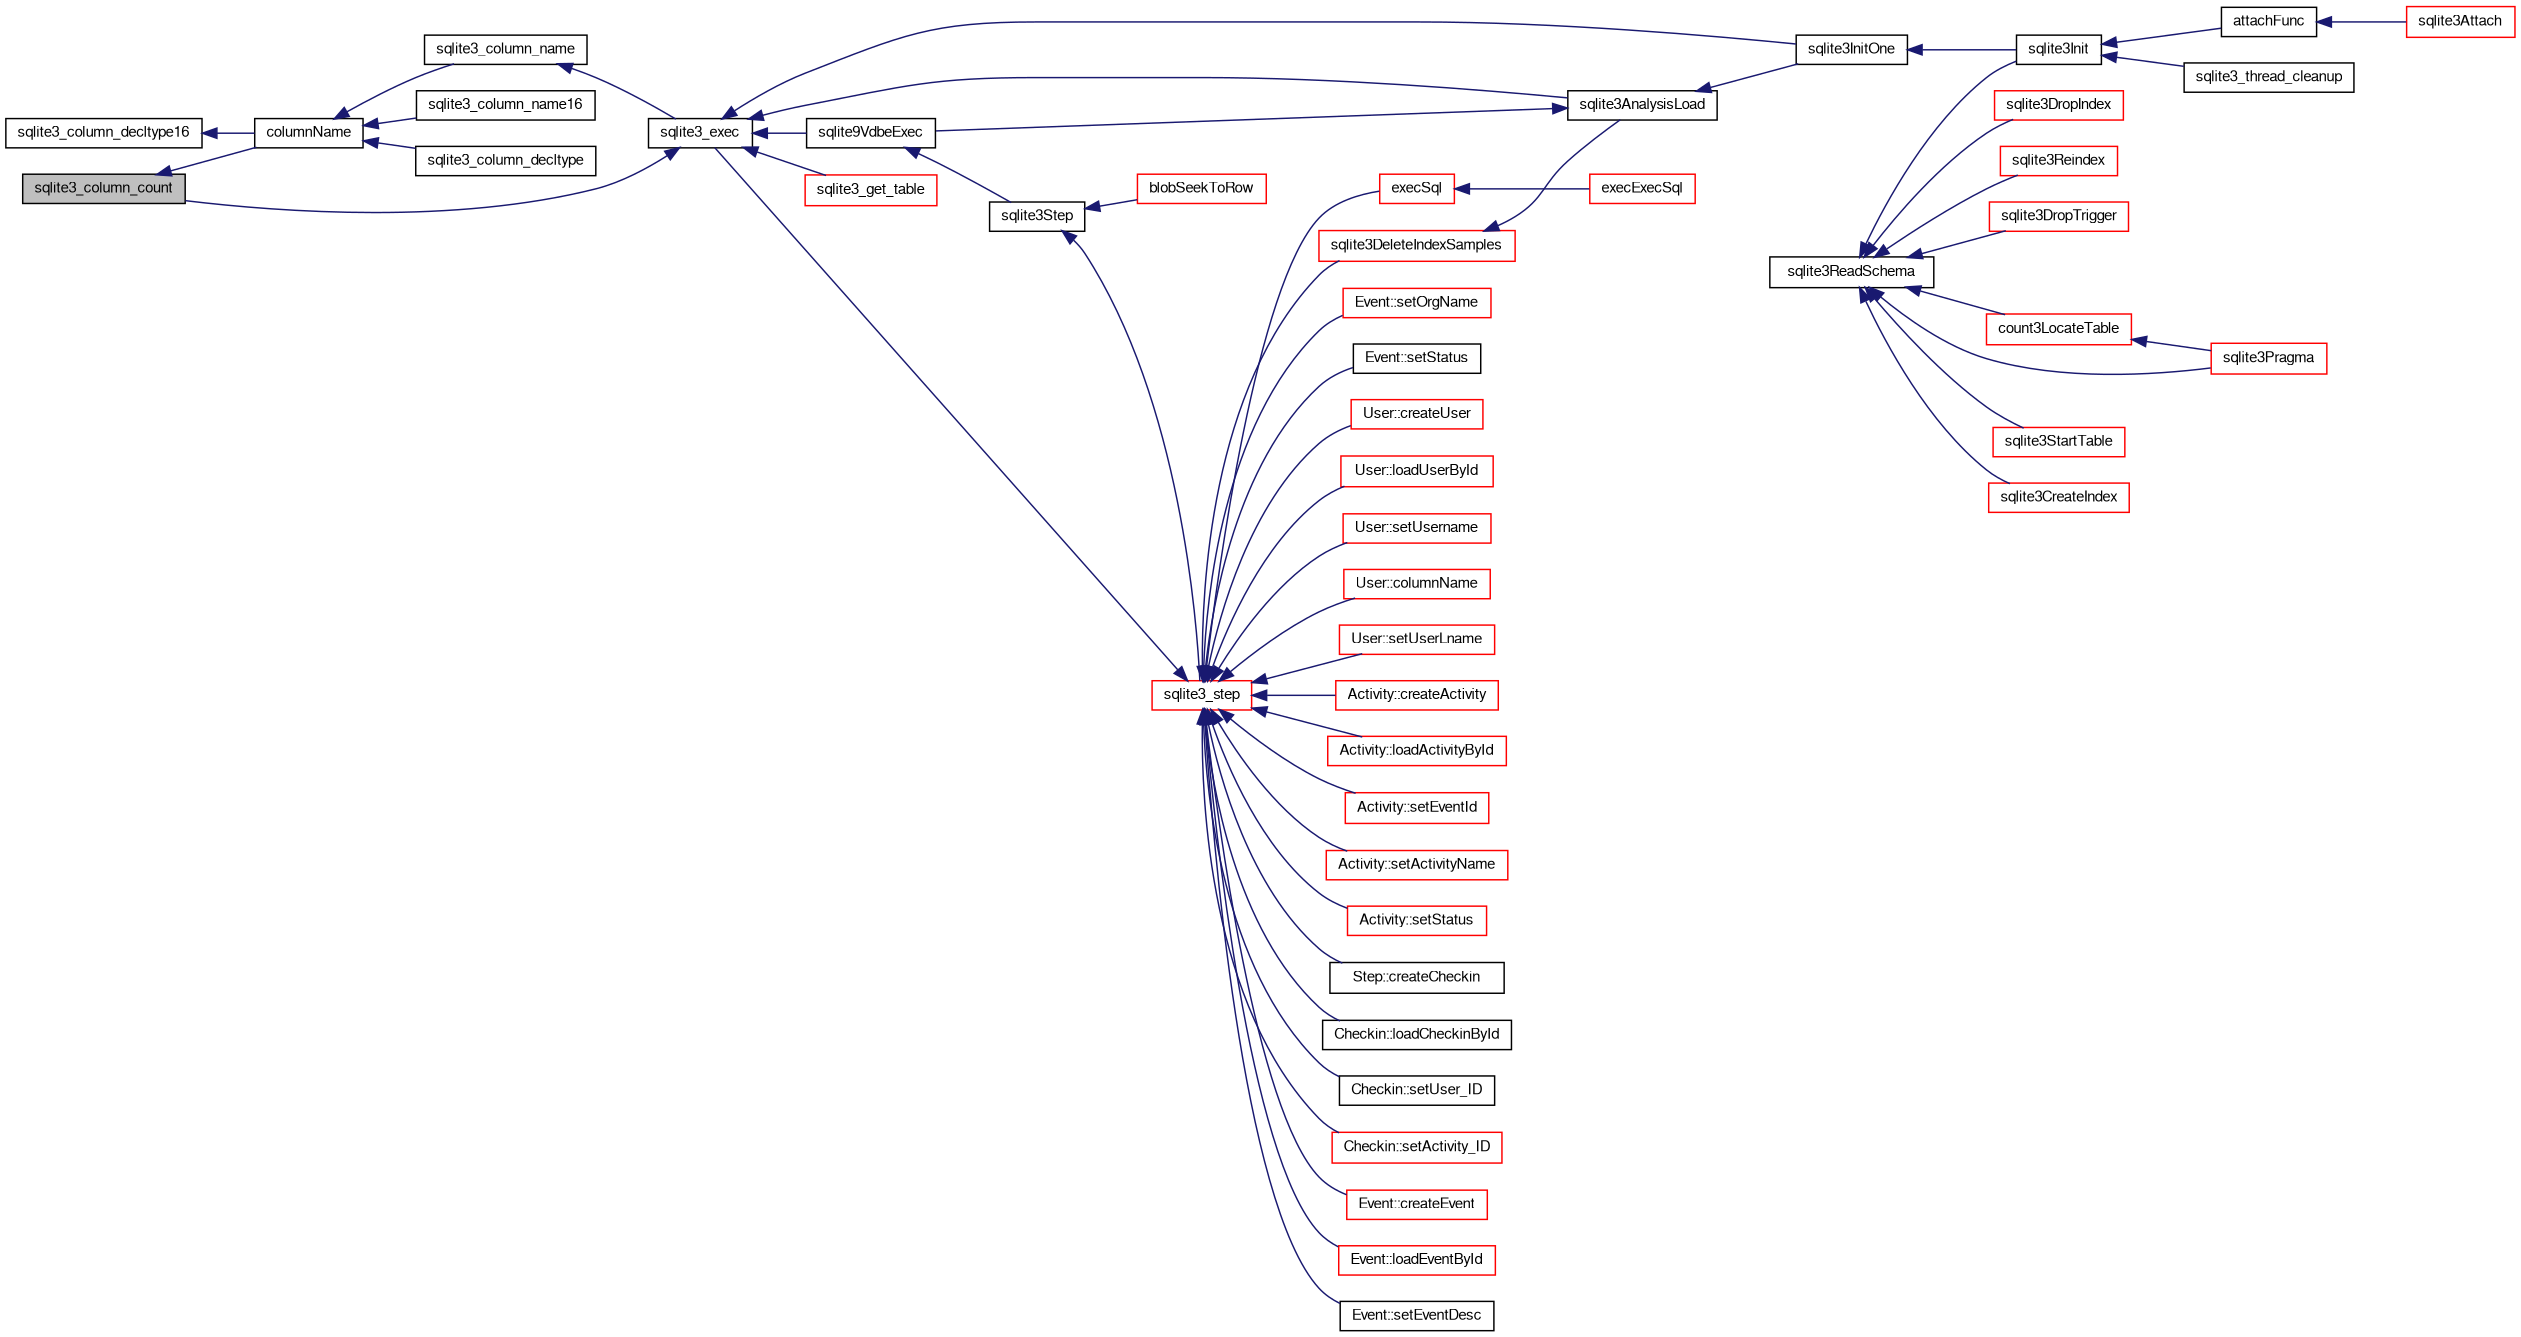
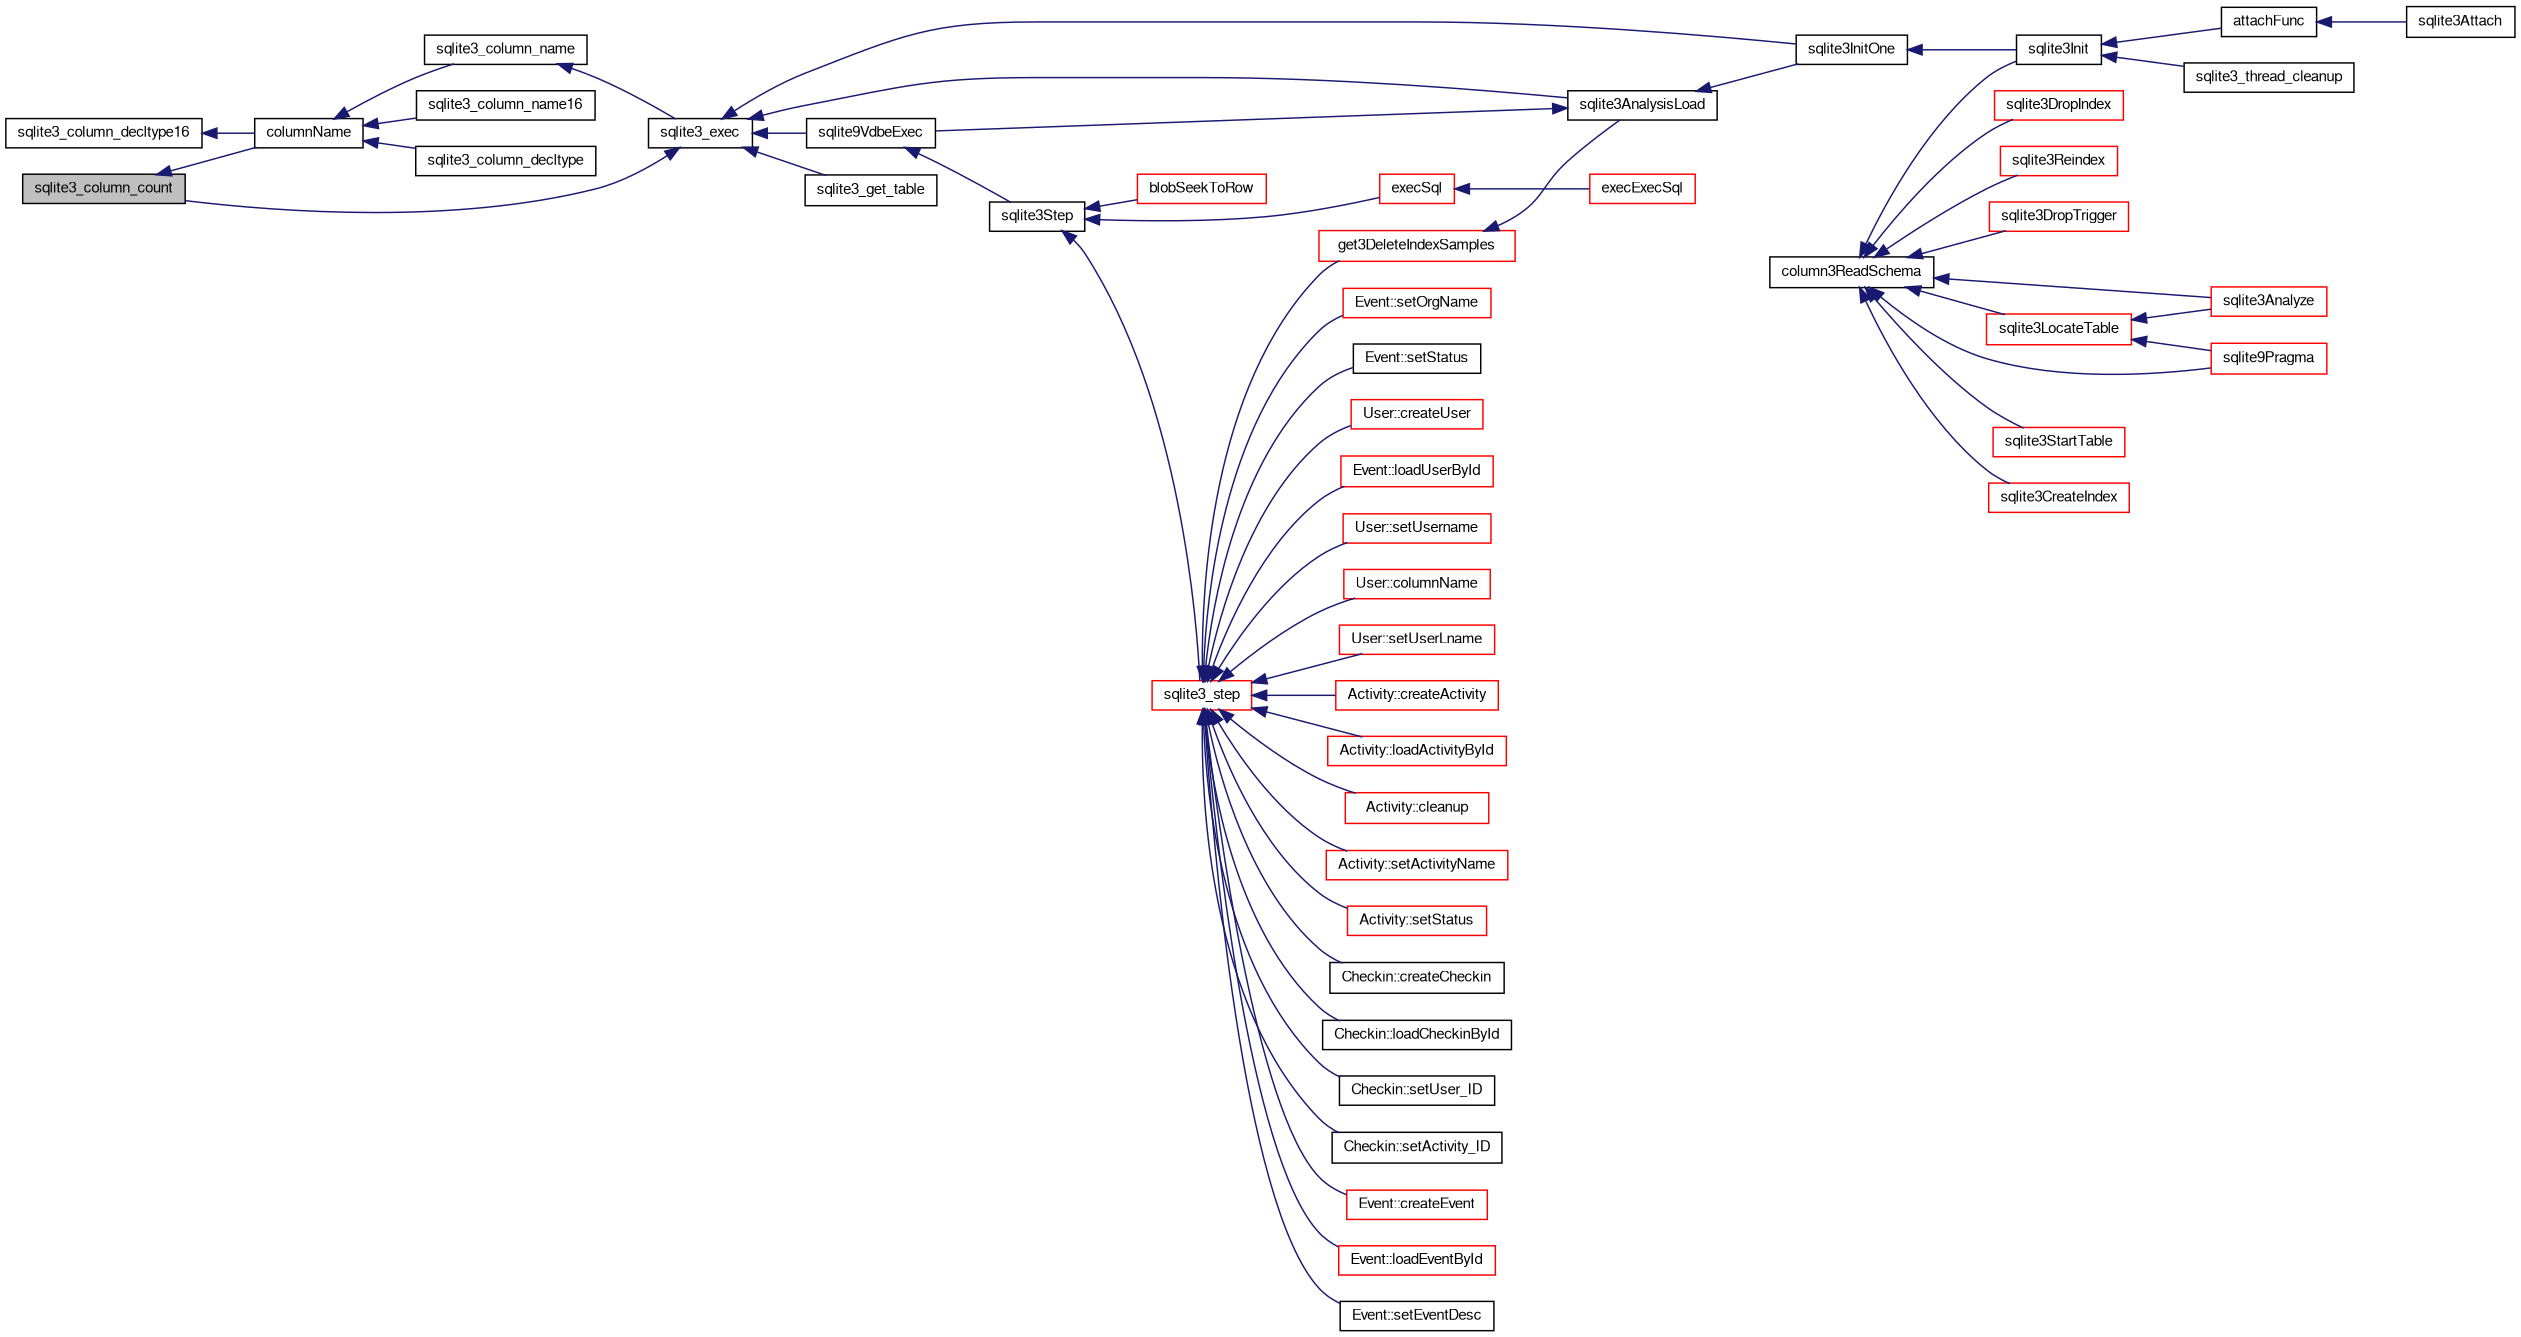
node "sqlite3Attach": color red -> black
node "sqlite3_get_table": color red -> black
node "sqlite3DeleteIndexSamples": label "sqlite3DeleteIndexSamples" -> "get3DeleteIndexSamples"
node "sqlite3ReadSchema": label "sqlite3ReadSchema" -> "column3ReadSchema"
node "sqlite3Analyze": added
node "count3LocateTable": label "count3LocateTable" -> "sqlite3LocateTable"
node "sqlite3Pragma": label "sqlite3Pragma" -> "sqlite9Pragma"
edge "sqlite3_exec" -> "sqlite3_step": removed
edge "execSql" -> "sqlite3_step": now "execSql" -> "sqlite3Step"
node "User::loadUserById": label "User::loadUserById" -> "Event::loadUserById"
node "Activity::setEventId": label "Activity::setEventId" -> "Activity::cleanup"
node "Step::createCheckin": label "Step::createCheckin" -> "Checkin::createCheckin"
node "Checkin::setActivity_ID": color red -> black
